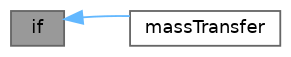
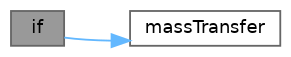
edge "massTransfer" -> "if": reversed
